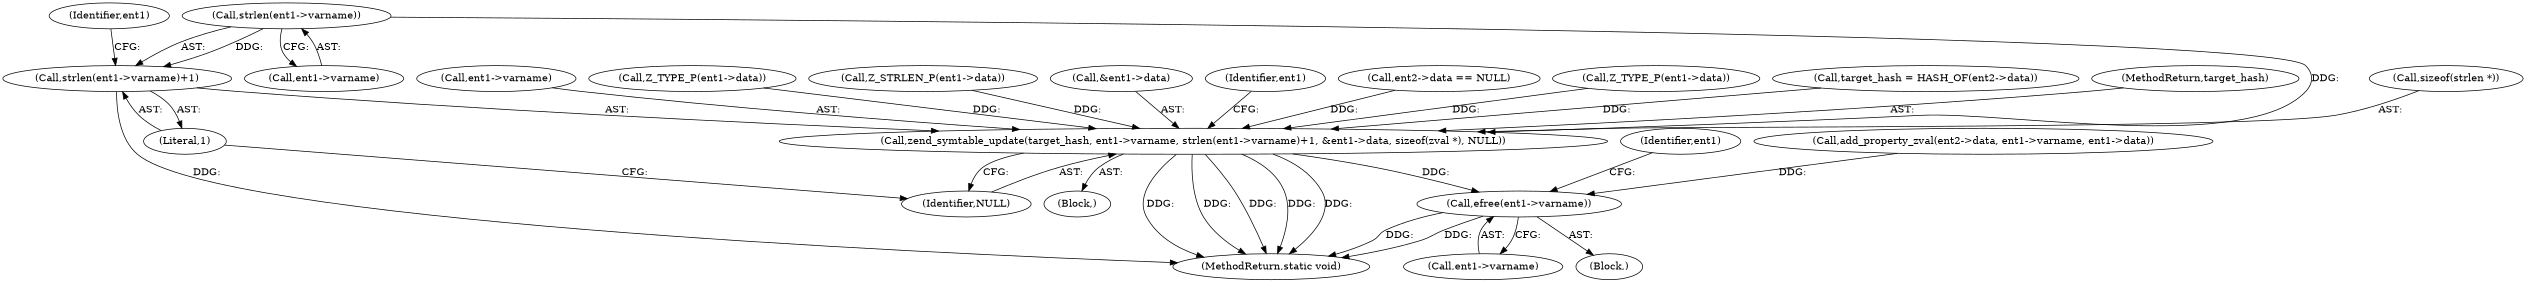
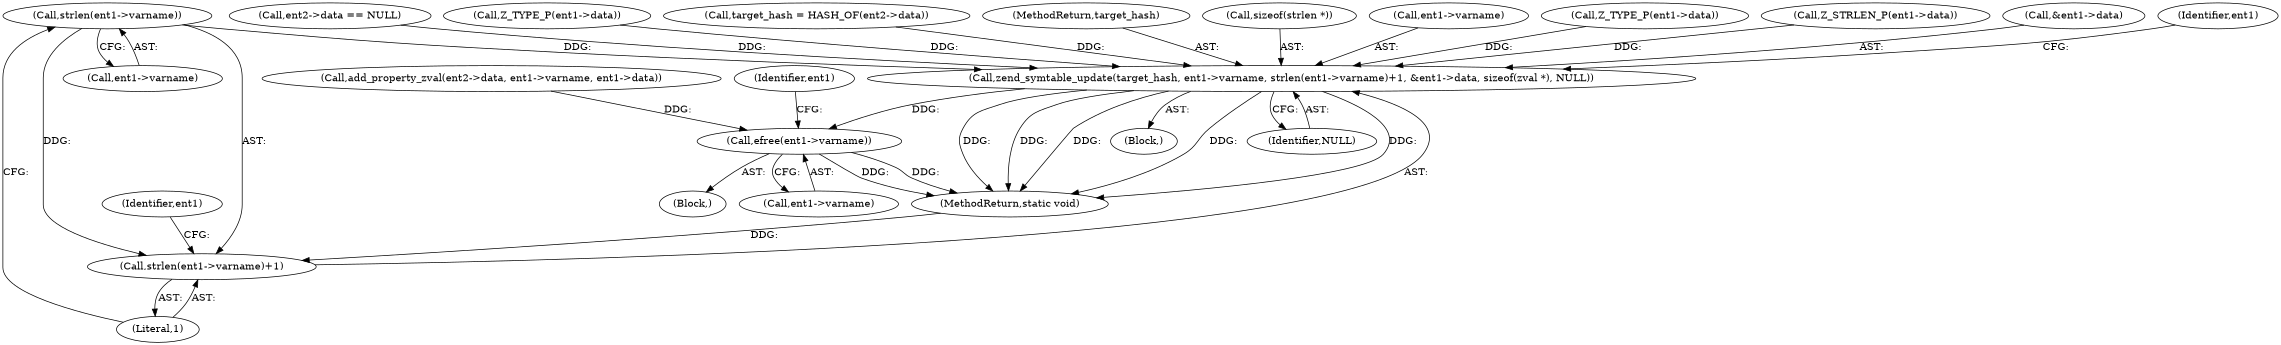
edge "(Literal,1)" -> "(Identifier,NULL)": now "(Literal,1)" -> "(Call,strlen(ent1->varname))"
edge "(Call,strlen(ent1->varname)+1)" -> "(MethodReturn,static void)": reversed
